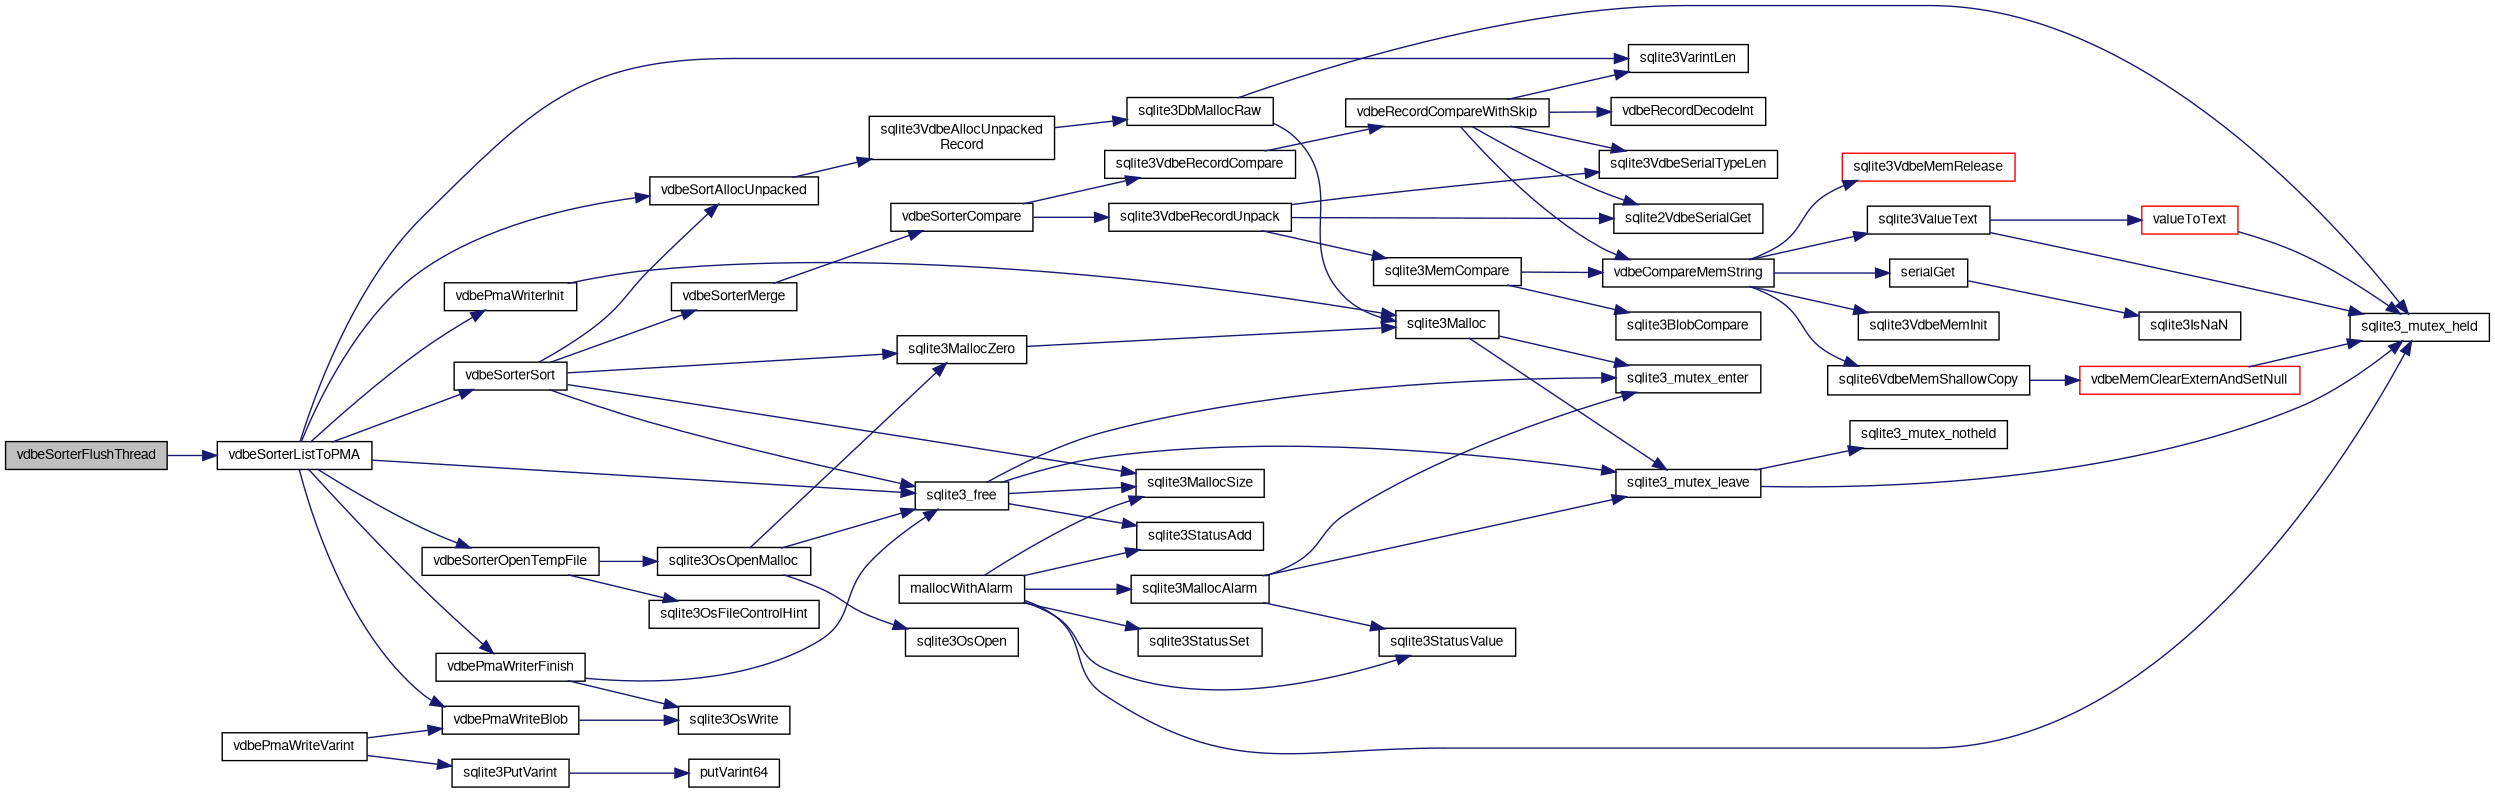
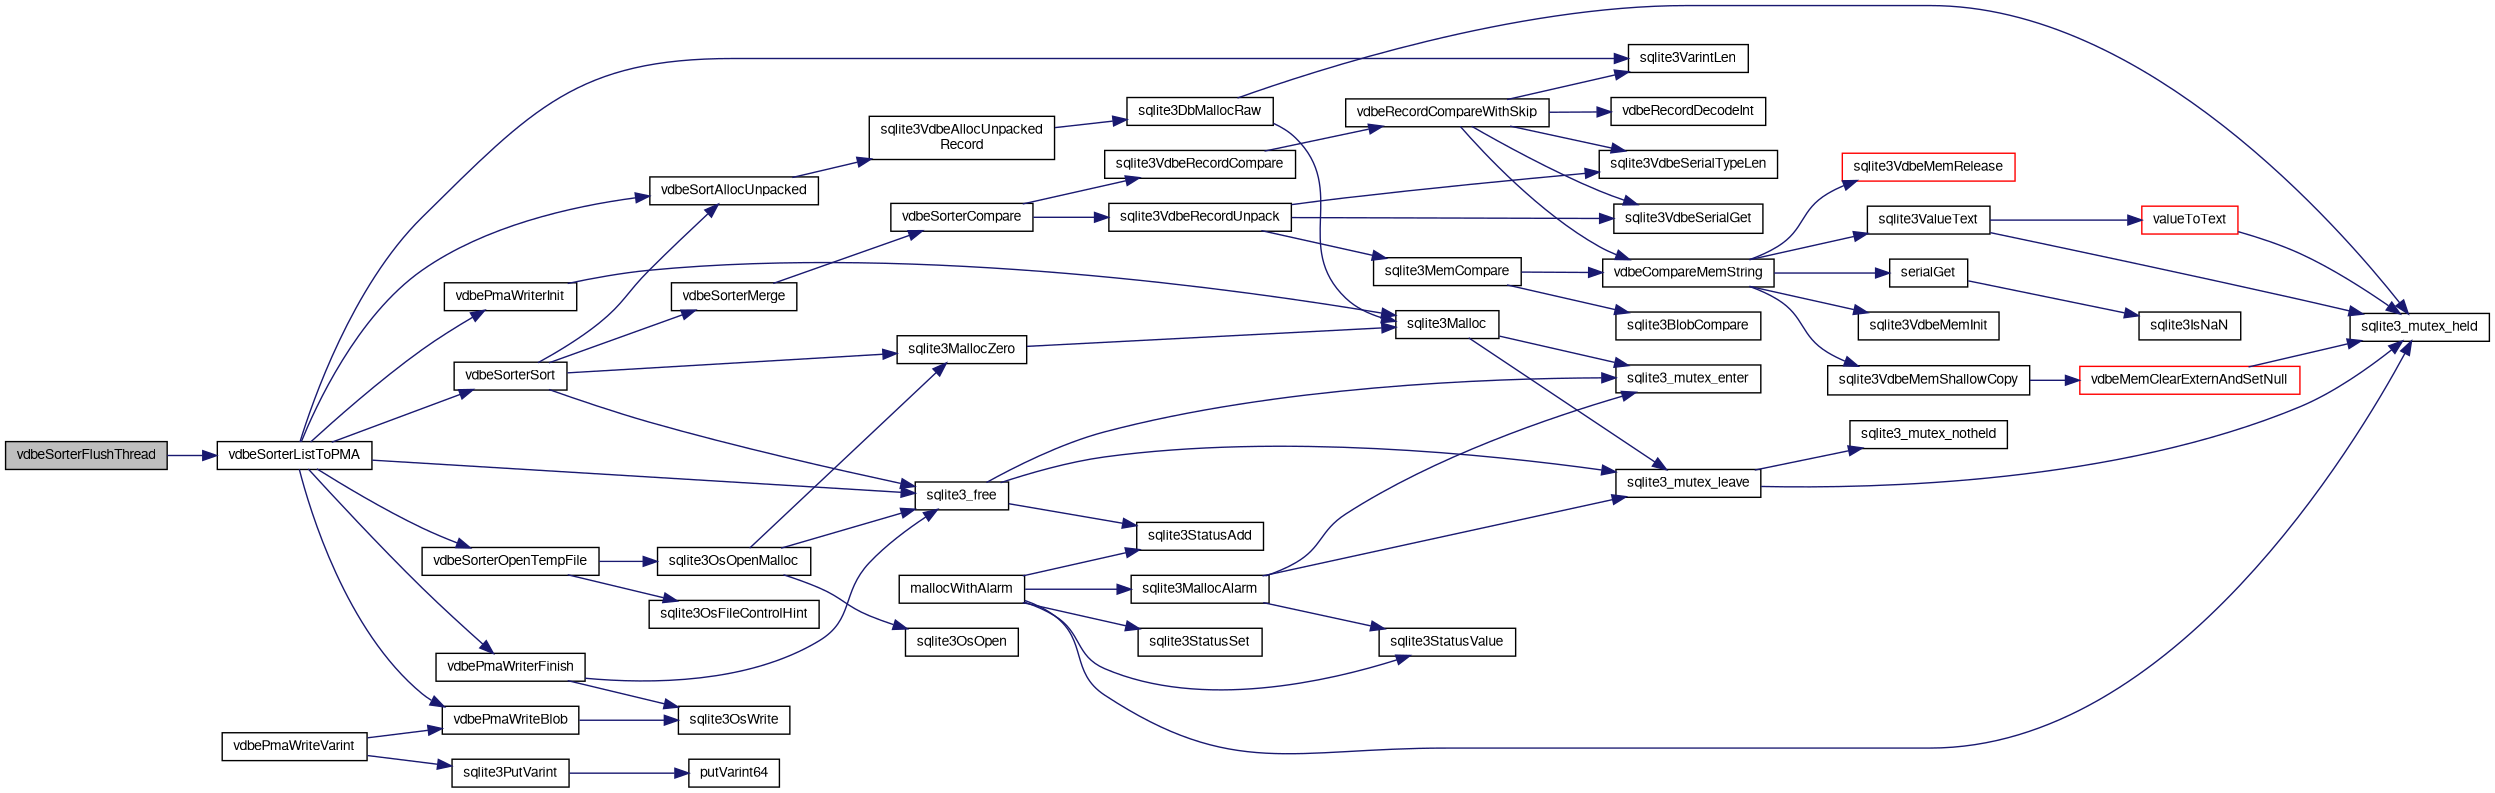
node "sqlite2VdbeSerialGet": label "sqlite2VdbeSerialGet" -> "sqlite3VdbeSerialGet"
node "sqlite6VdbeMemShallowCopy": label "sqlite6VdbeMemShallowCopy" -> "sqlite3VdbeMemShallowCopy"
node "sqlite3MallocSize": removed
